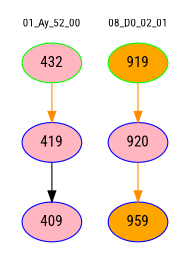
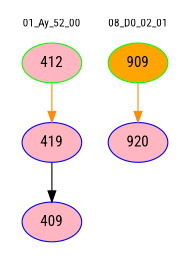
node "432": label "432" -> "412"
node "919": label "919" -> "909"
node "959": removed
